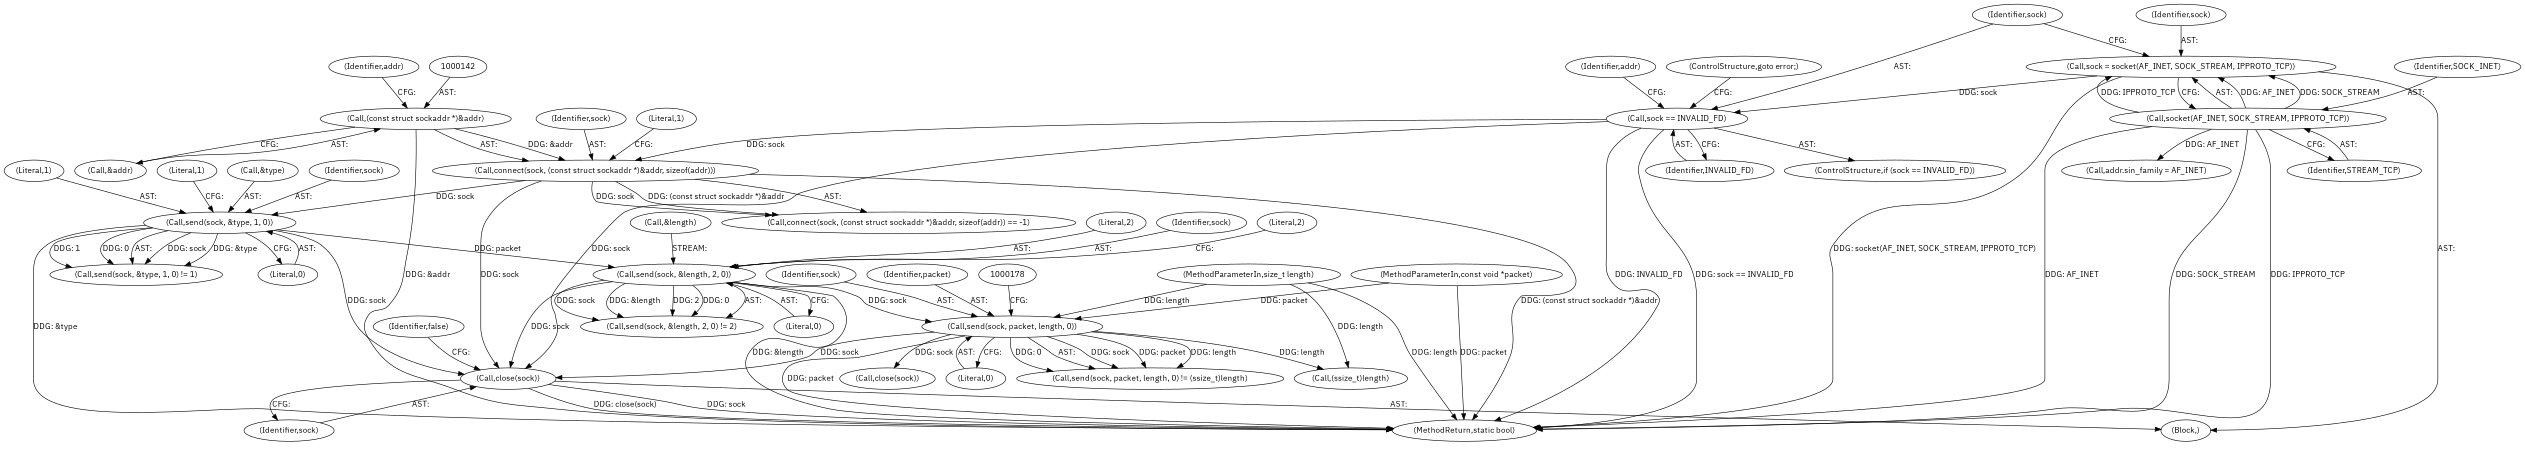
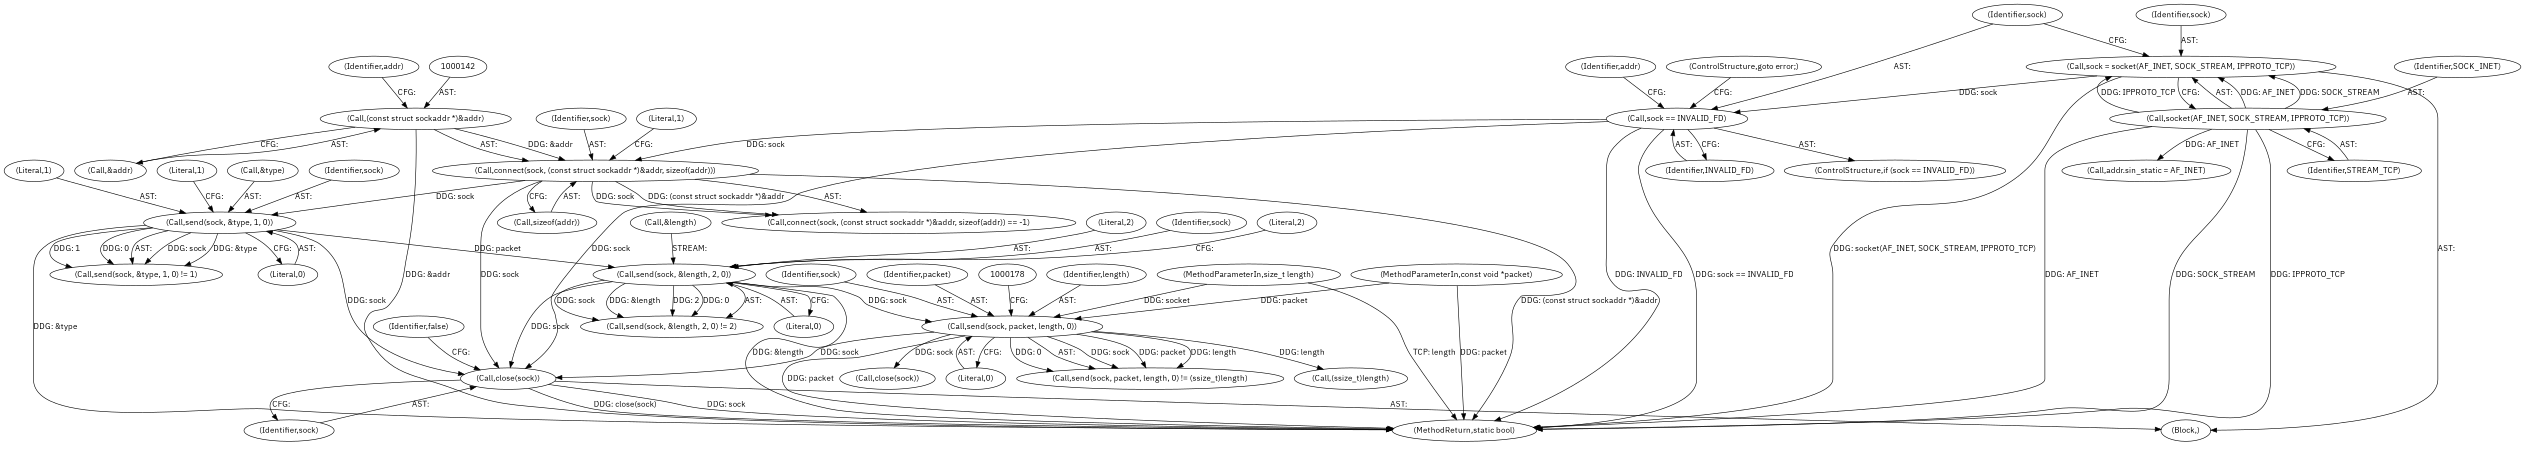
node "(Call,addr.sin_family = AF_INET)": label "(Call,addr.sin_family = AF_INET)" -> "(Call,addr.sin_static = AF_INET)"
node "(Call,sizeof(addr))": added
node "(Identifier,length)": added
edge "(MethodParameterIn,size_t length)" -> "(Call,send(sock, packet, length, 0))": label "DDG: length" -> "DDG: socket"
edge "(MethodParameterIn,size_t length)" -> "(Call,(ssize_t)length)": removed, label "DDG: length"
edge "(MethodParameterIn,size_t length)" -> "(MethodReturn,static bool)": label "DDG: length" -> "TCP: length"
